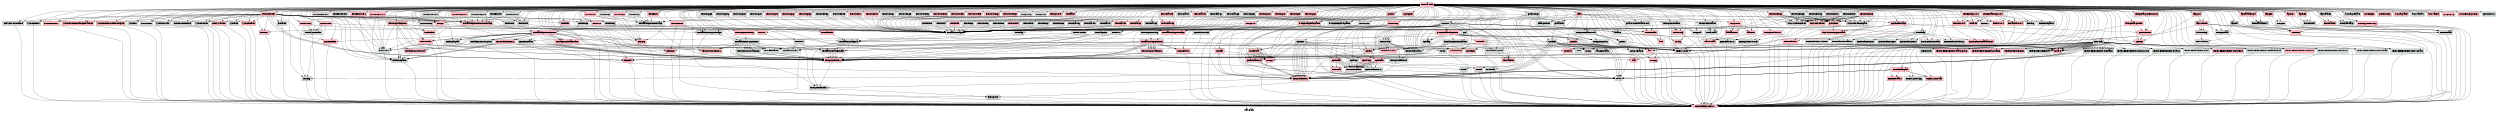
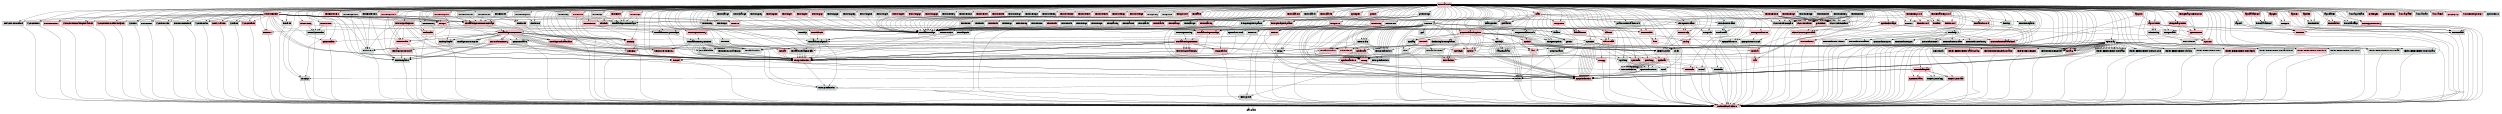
edge "test_BN_gt_zero" -> "BN_is_zero": now "test_BN_gt_zero" -> "BN_num_bits"
